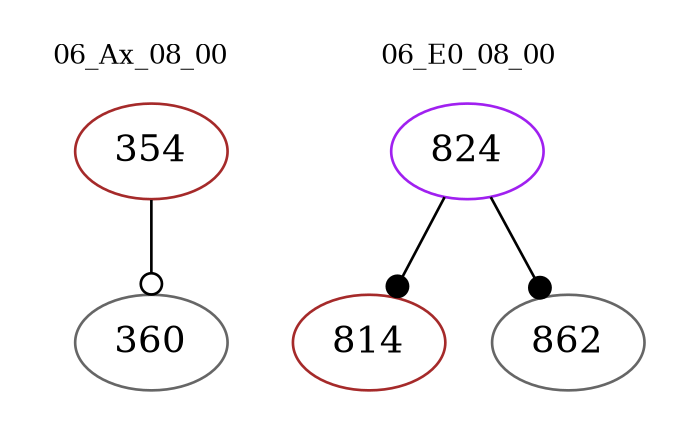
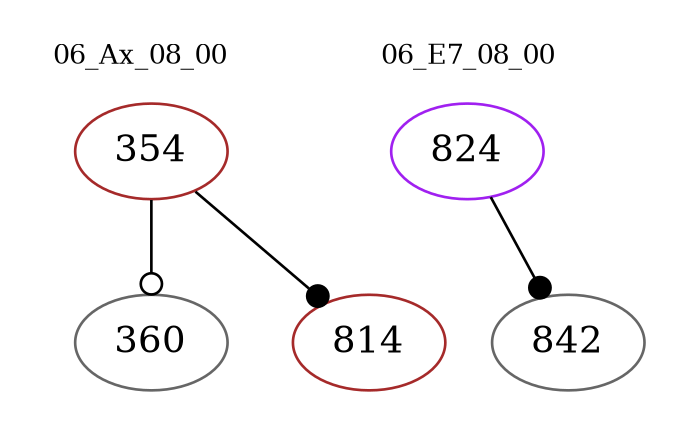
cluster "06_E0_08_00": label "06_E0_08_00" -> "06_E7_08_00"
edge "824" -> "814": now "354" -> "814"
node "862": label "862" -> "842"
